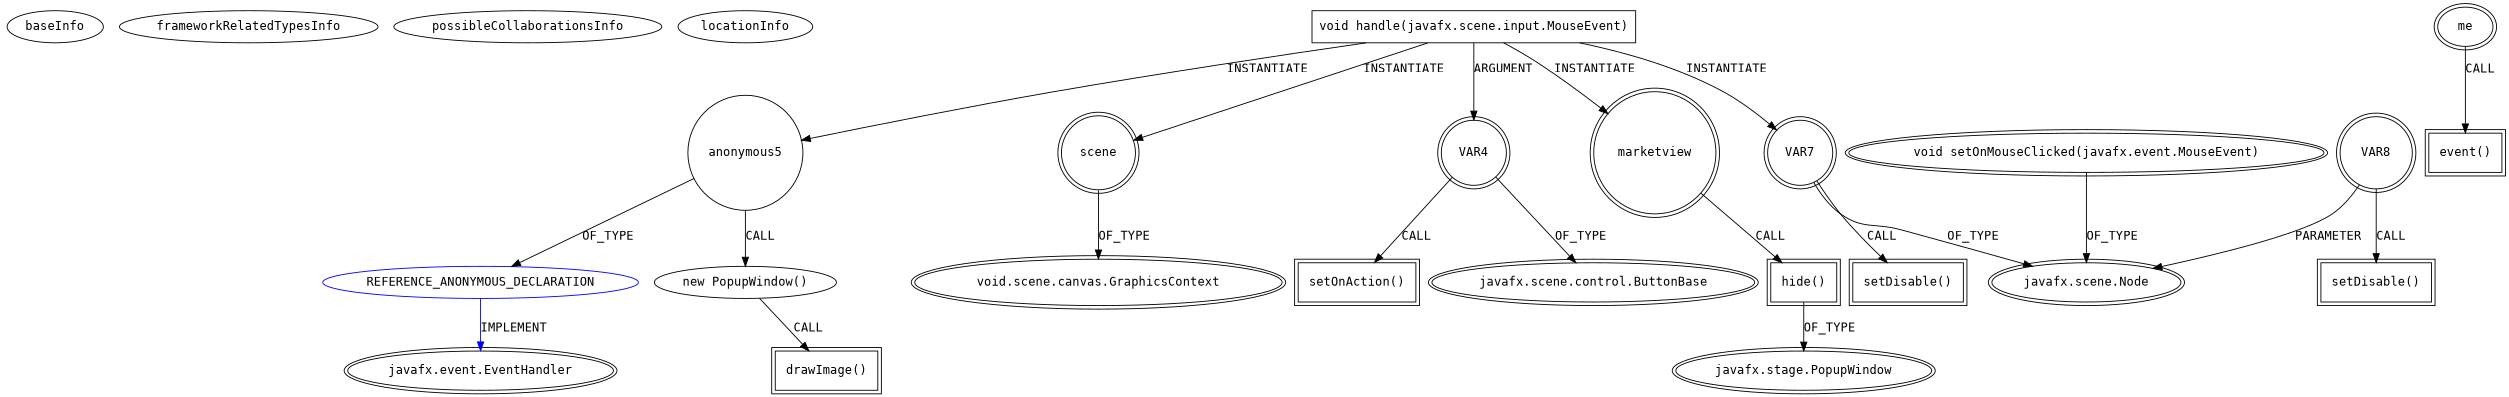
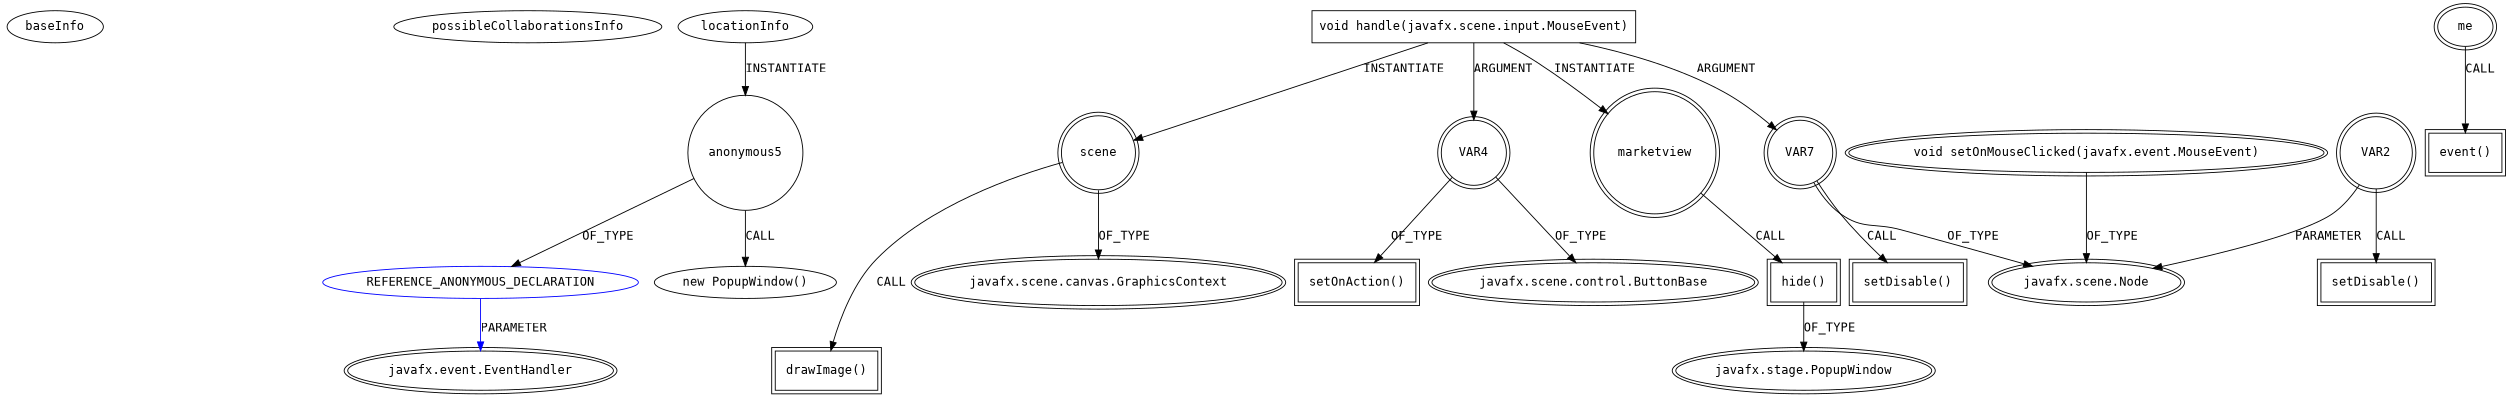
node "frameworkRelatedTypesInfo": removed
edge "void handle(javafx.scene.input.MouseEvent)" -> "VAR7": label "INSTANTIATE" -> "ARGUMENT"
edge "void handle(javafx.scene.input.MouseEvent)" -> "anonymous5": now "locationInfo" -> "anonymous5"
node "VAR8": label "VAR8" -> "VAR2"
edge "VAR4" -> "setOnAction()": label "CALL" -> "OF_TYPE"
node "void.scene.canvas.GraphicsContext": label "void.scene.canvas.GraphicsContext" -> "javafx.scene.canvas.GraphicsContext"
edge "new PopupWindow()" -> "drawImage()": now "scene" -> "drawImage()"
edge "REFERENCE_ANONYMOUS_DECLARATION" -> "javafx.event.EventHandler": label "IMPLEMENT" -> "PARAMETER"
